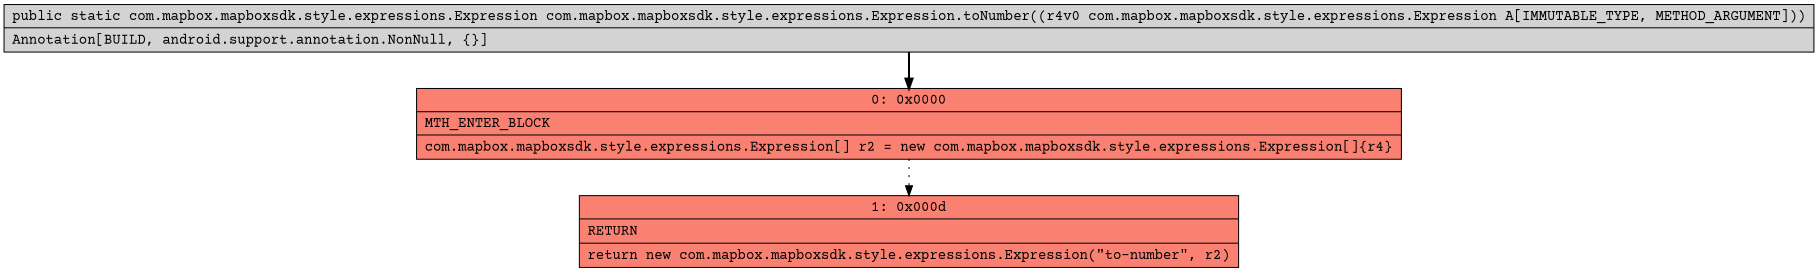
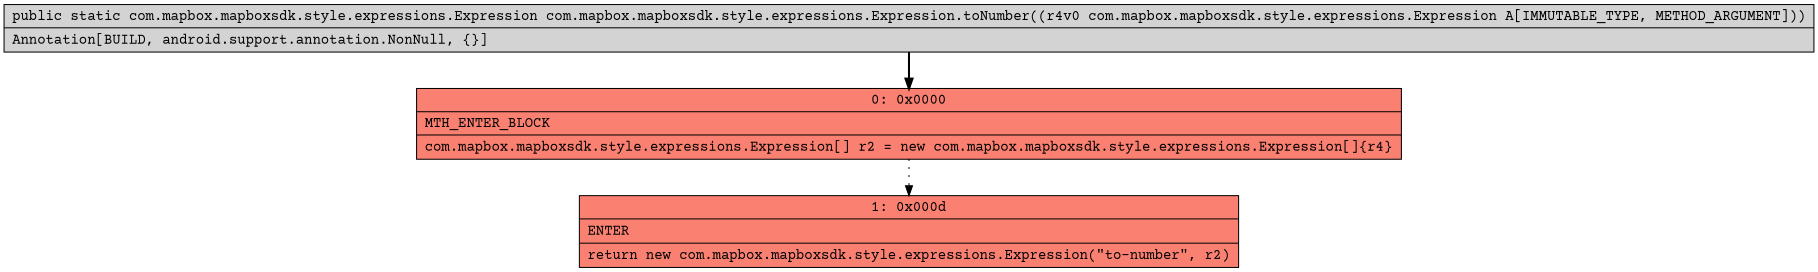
node "1: 0x000d": text "RETURN" -> "ENTER"
